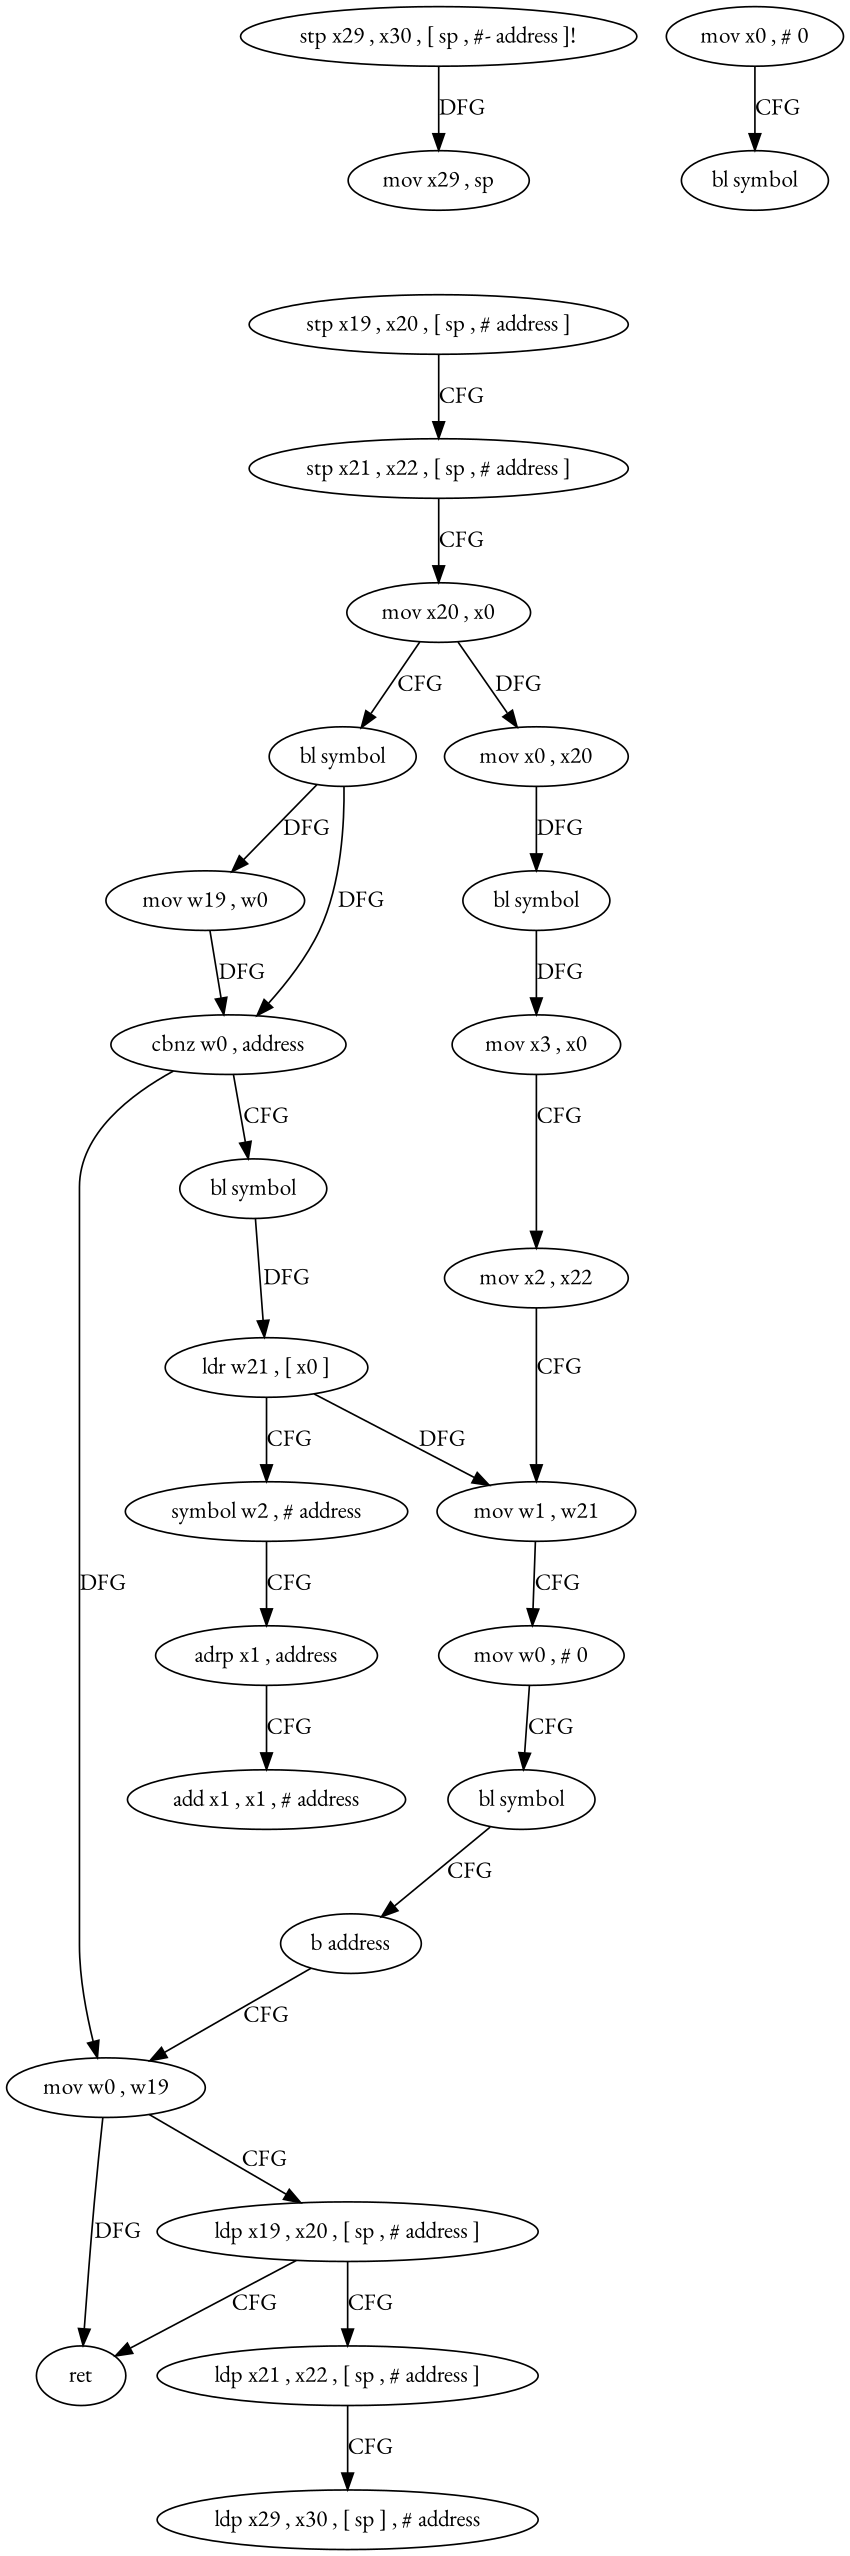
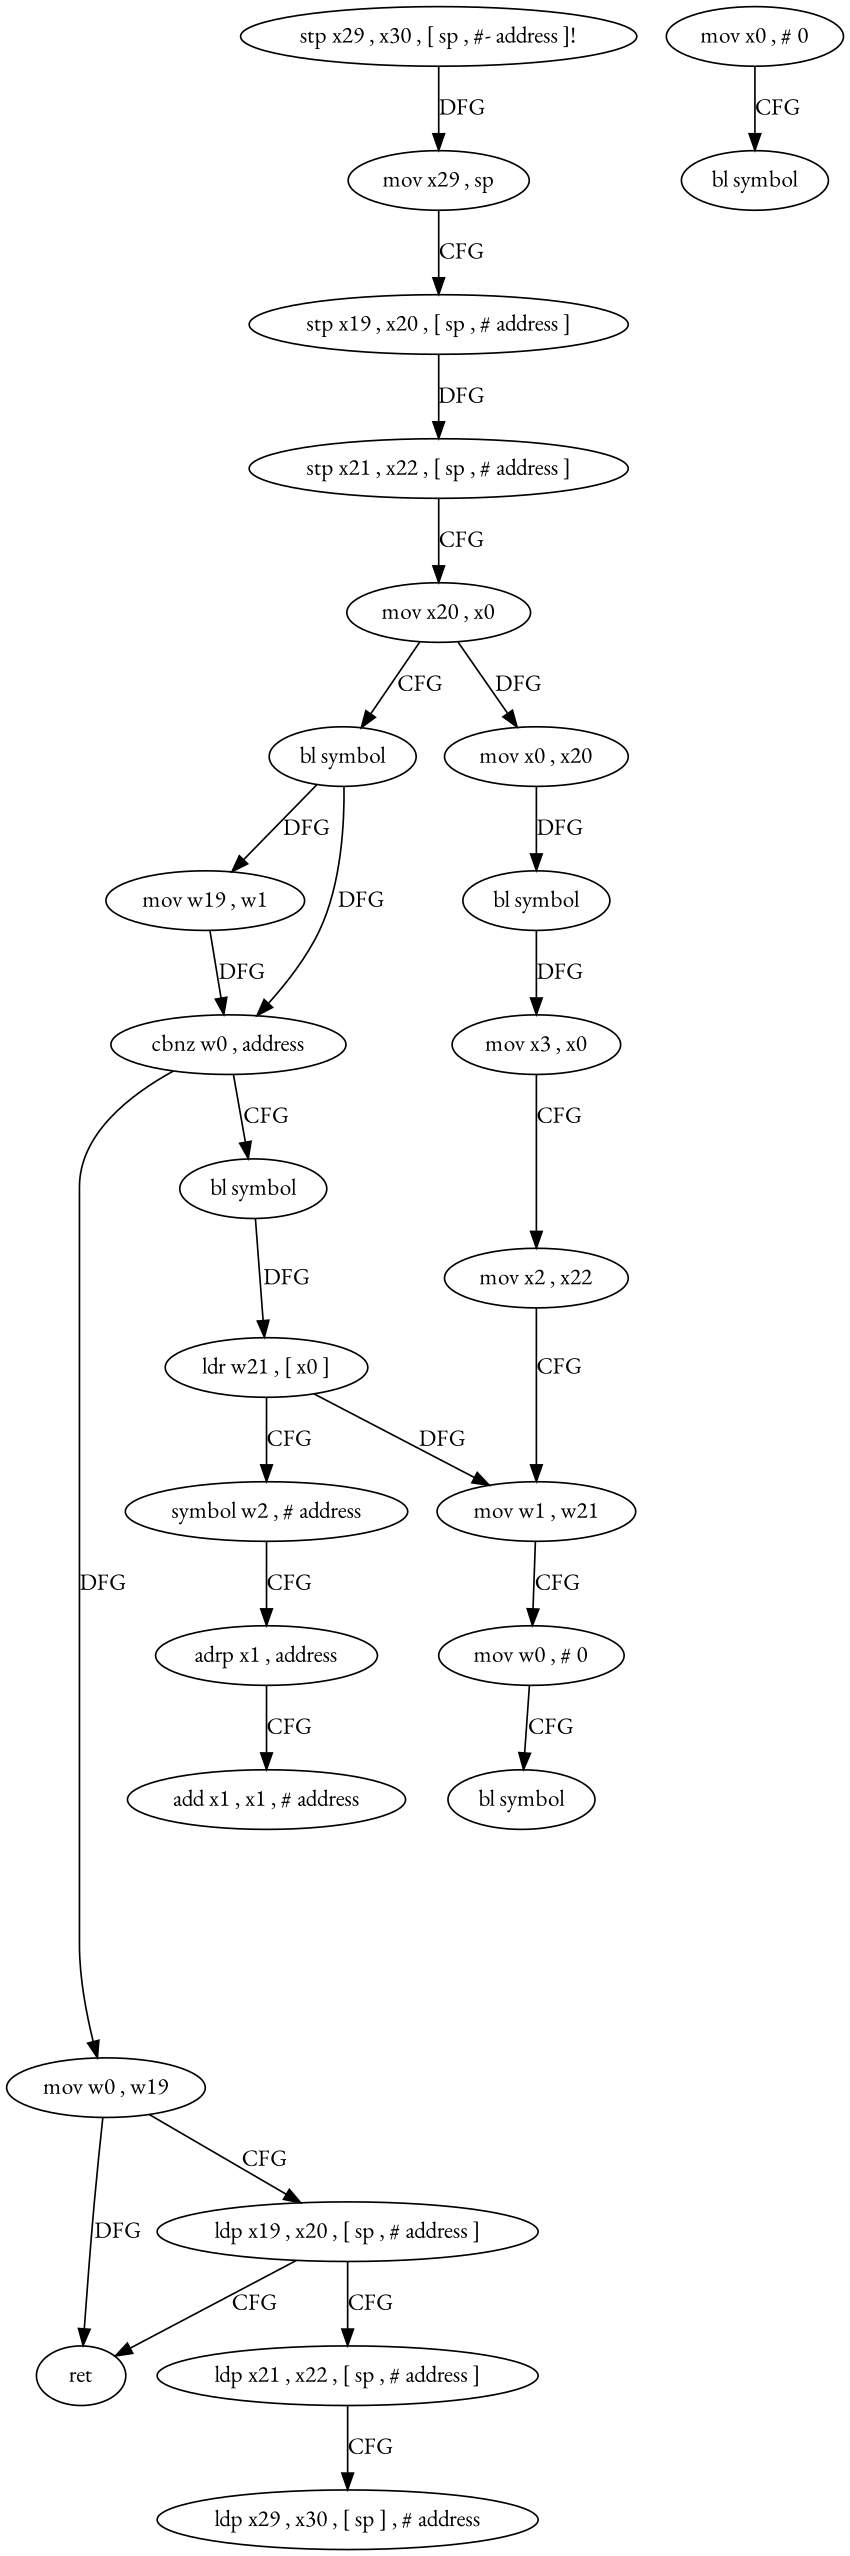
edge "mov x29 , sp" -> "stp x19 , x20 , [ sp , # address ]": added, label "CFG"
edge "stp x19 , x20 , [ sp , # address ]" -> "stp x21 , x22 , [ sp , # address ]": label "CFG" -> "DFG"
node "mov w19 , w0": label "mov w19 , w0" -> "mov w19 , w1"
node "b address": removed
